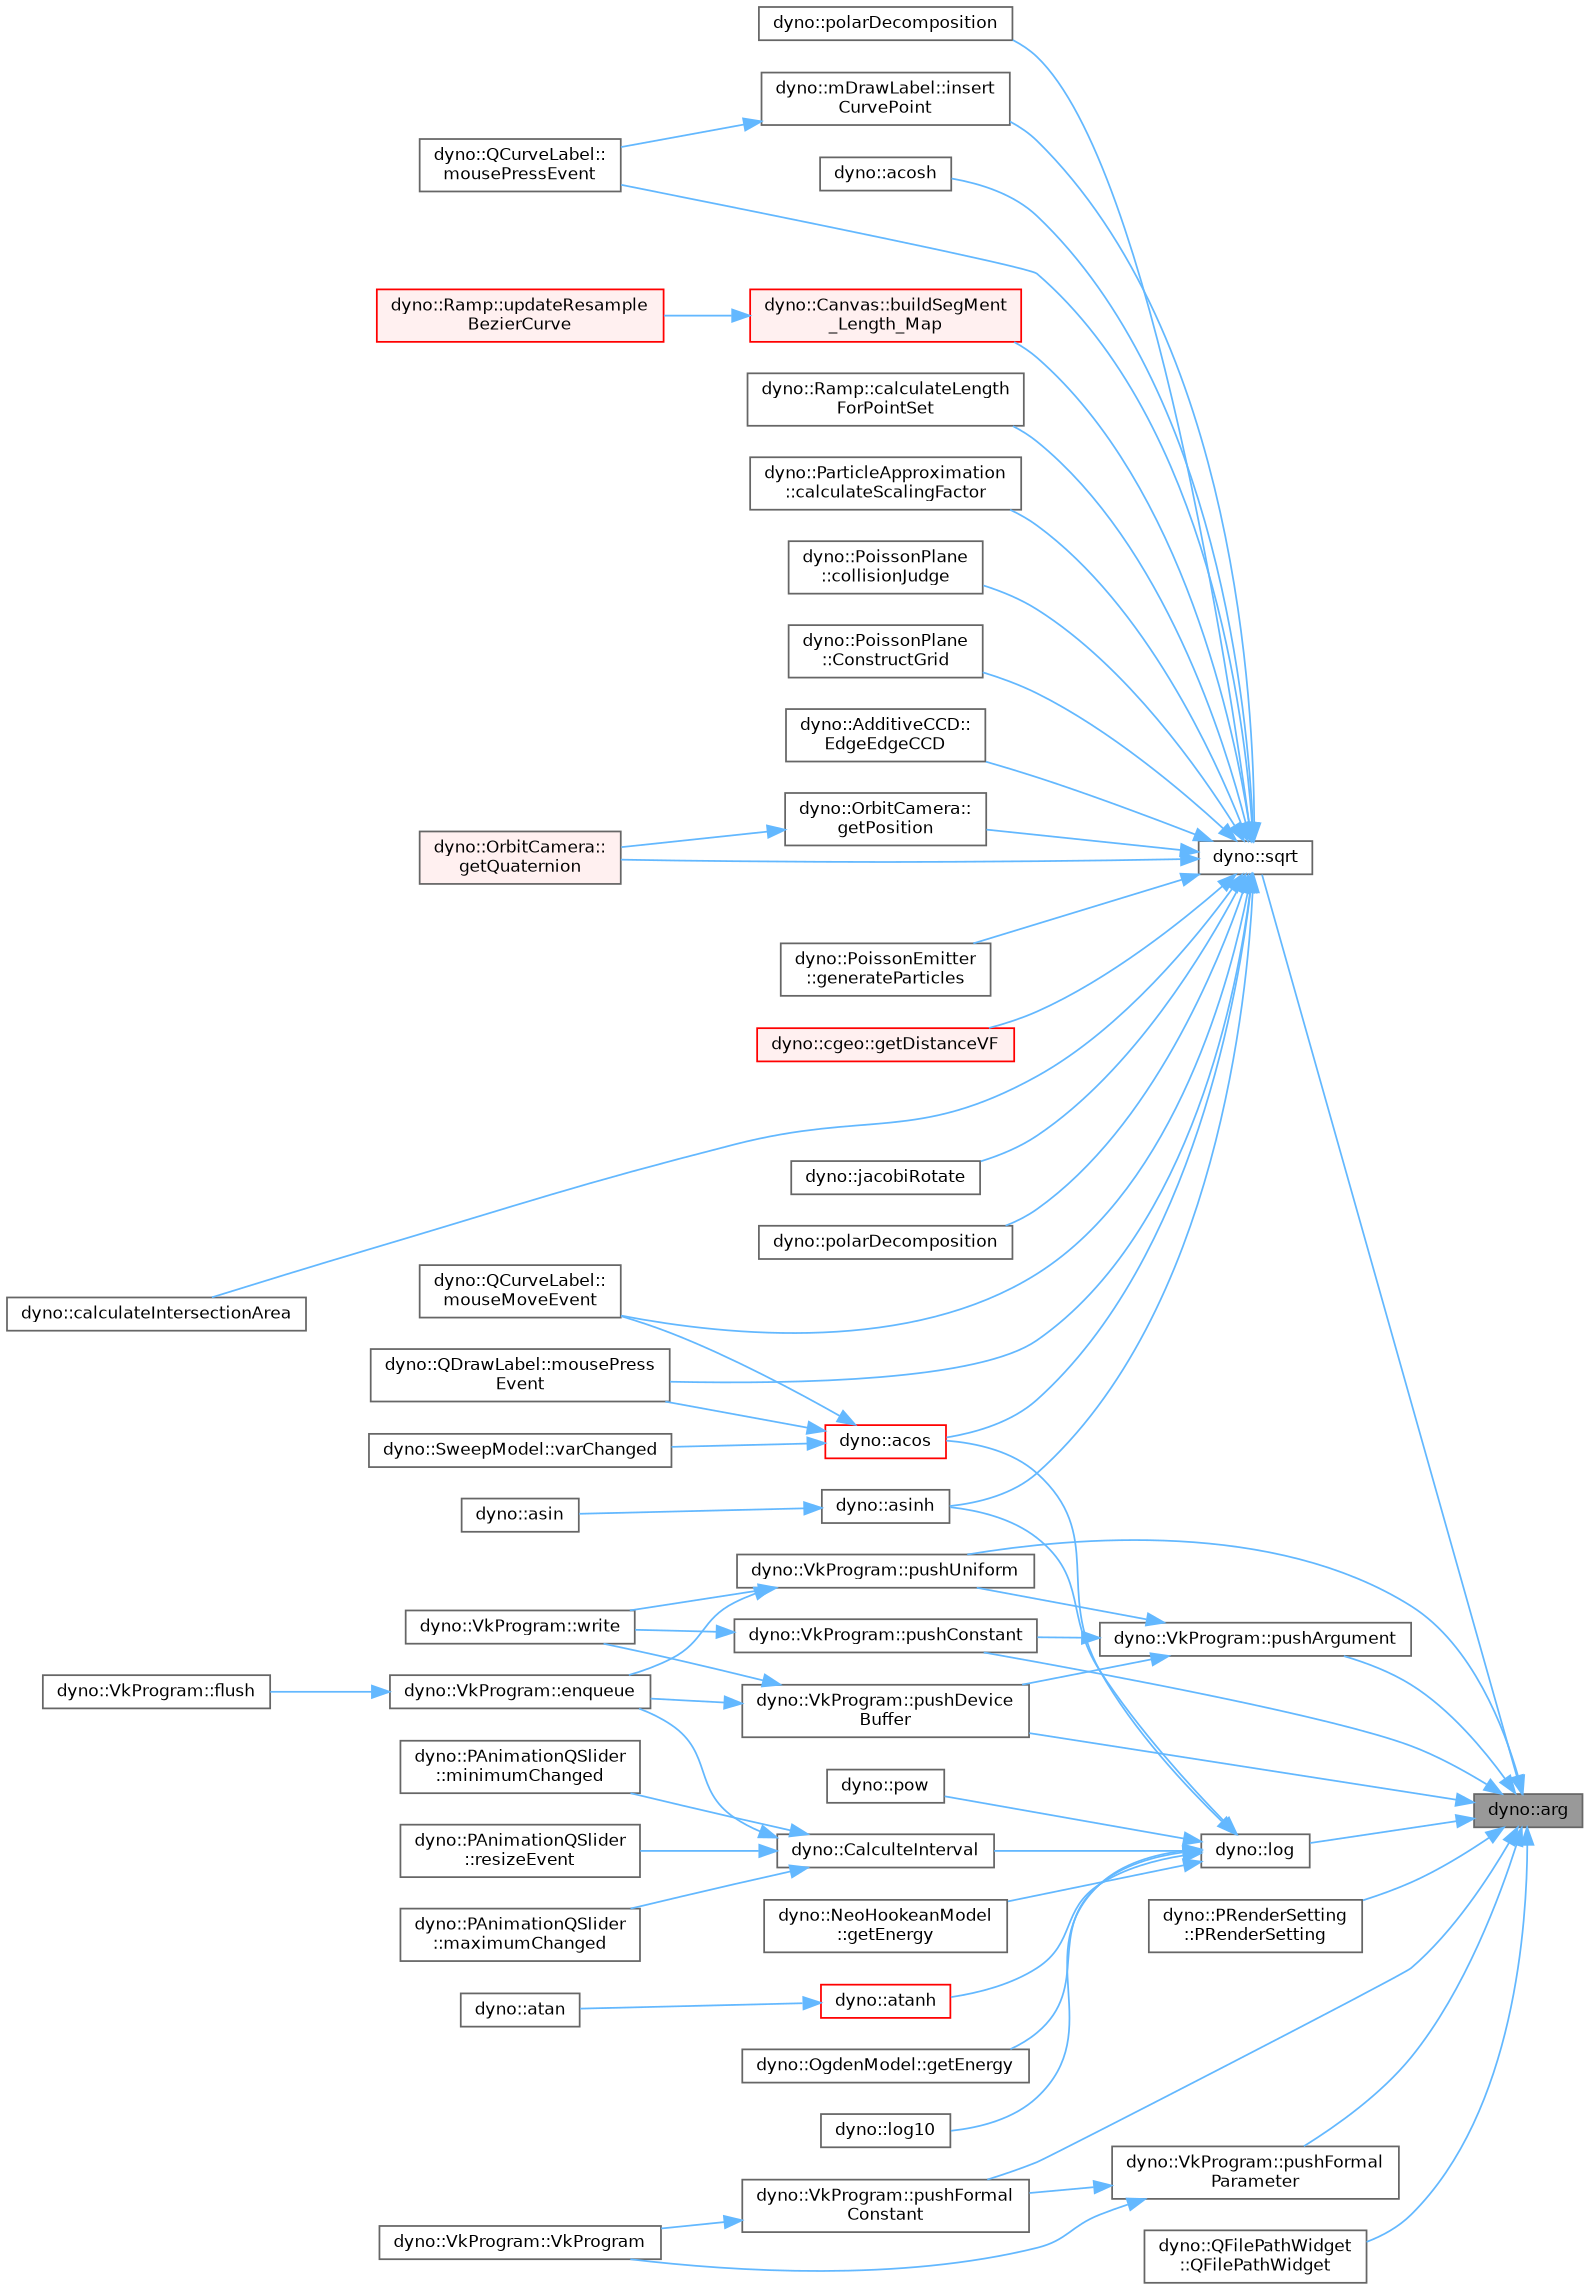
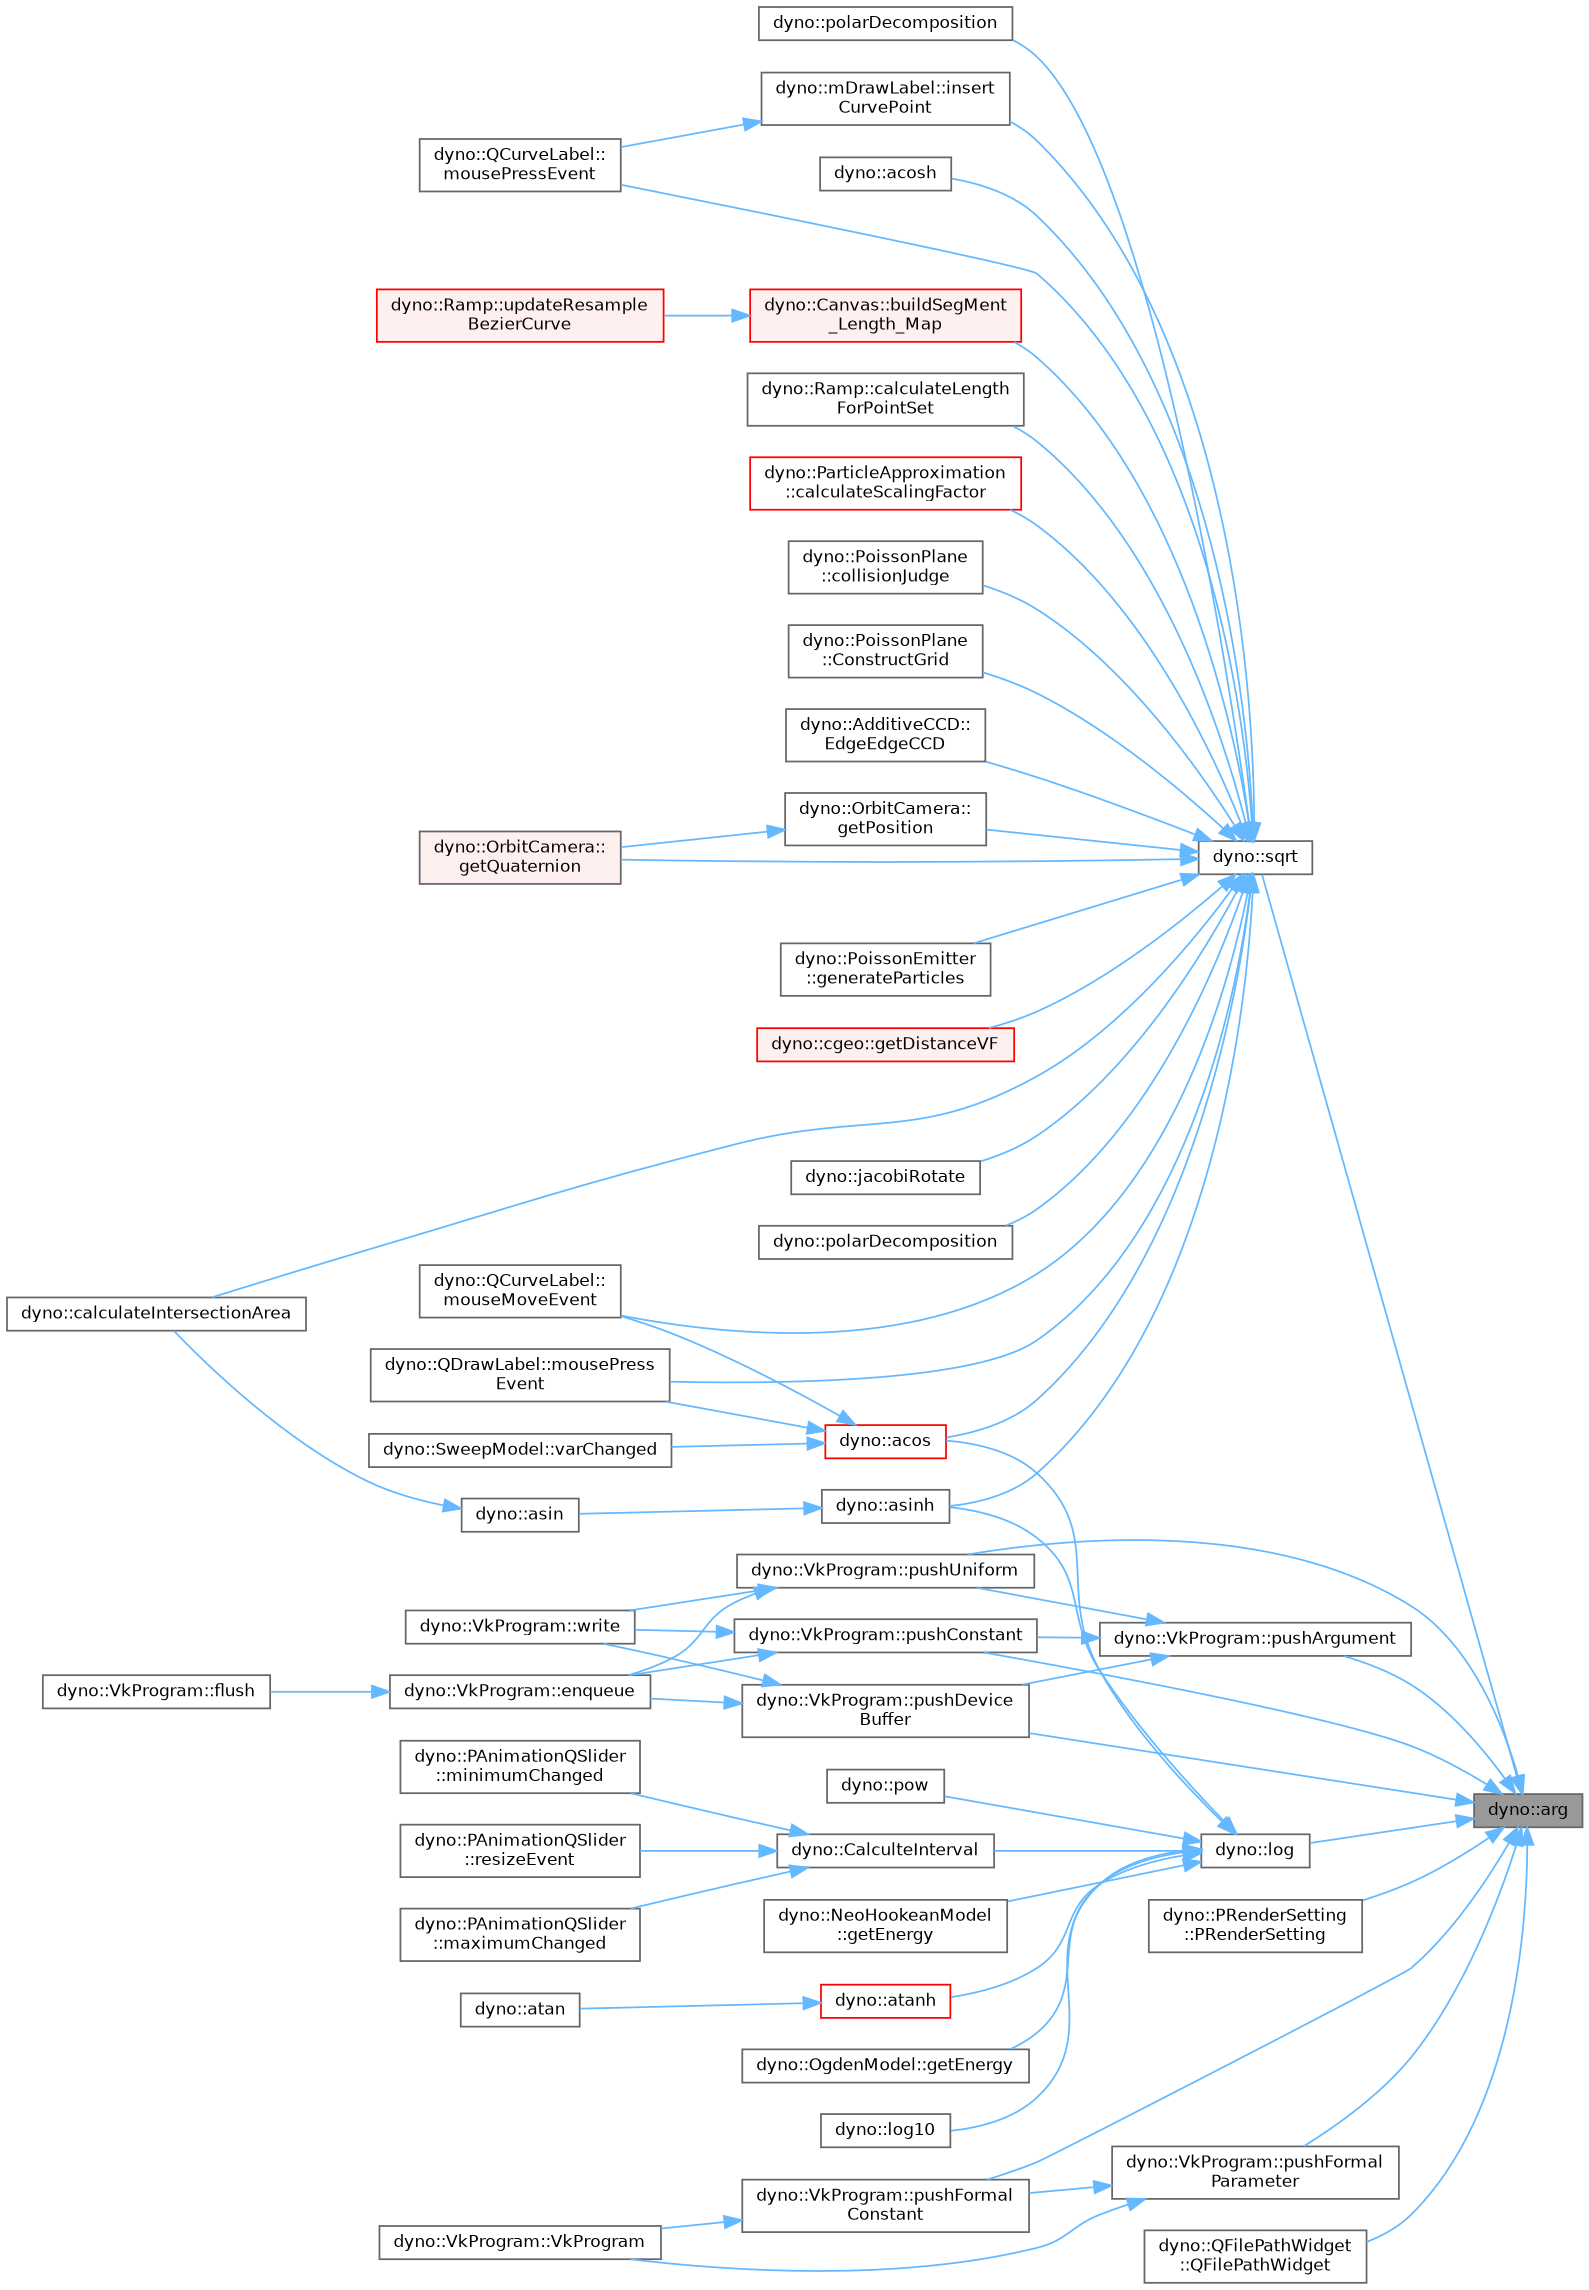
node "dyno::ParticleApproximation ::calculateScalingFactor": color grey40 -> red
edge "dyno::calculateIntersectionArea" -> "dyno::asin": added
edge "dyno::VkProgram::enqueue" -> "dyno::CalculteInterval": now "dyno::VkProgram::enqueue" -> "dyno::VkProgram::pushConstant"
